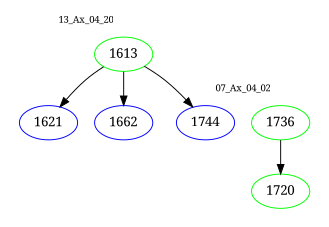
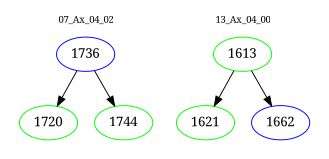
cluster "13_Ax_04_20": label "13_Ax_04_20" -> "13_Ax_04_00"
edge "1613" -> "1744": now "1736" -> "1744"
node "1621": color blue -> green
node "1744": color blue -> green
node "1736": color green -> blue
